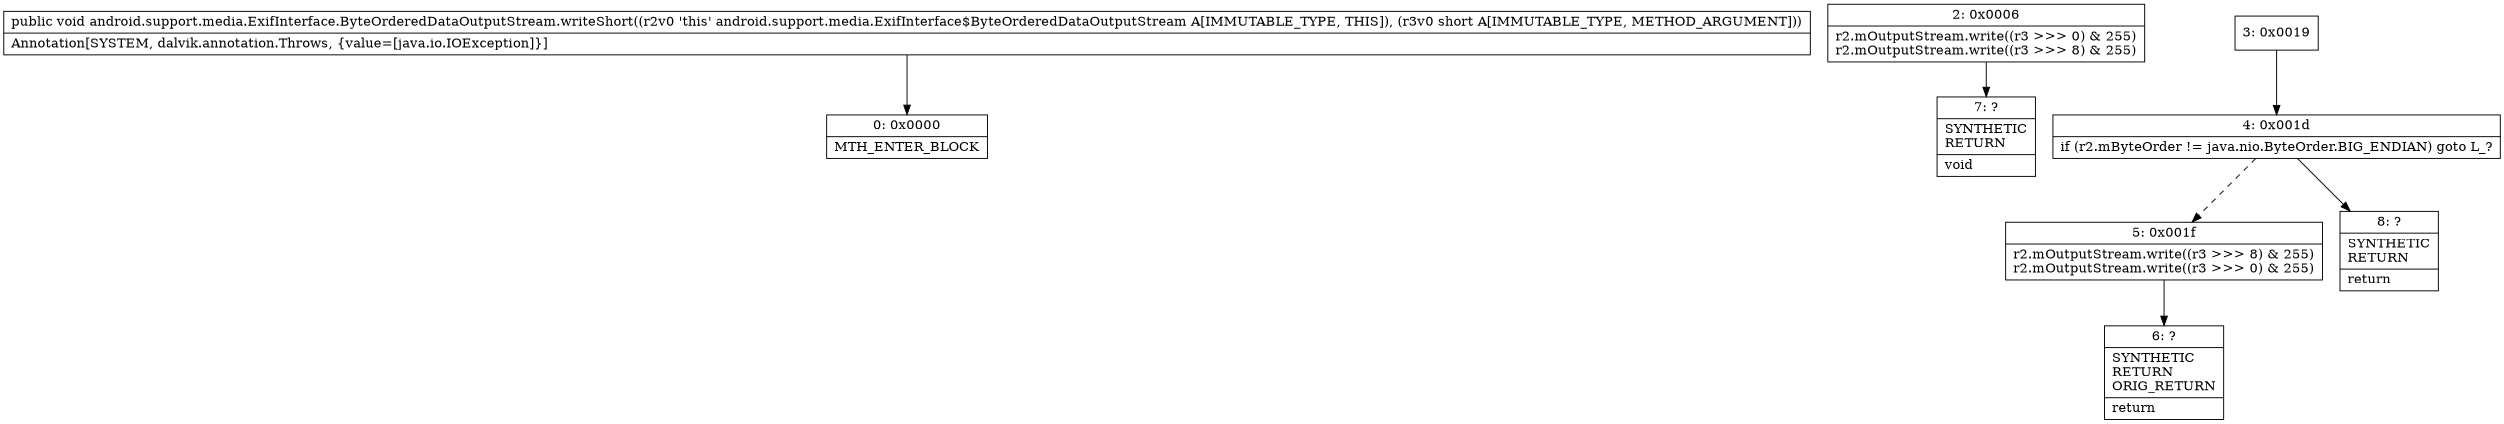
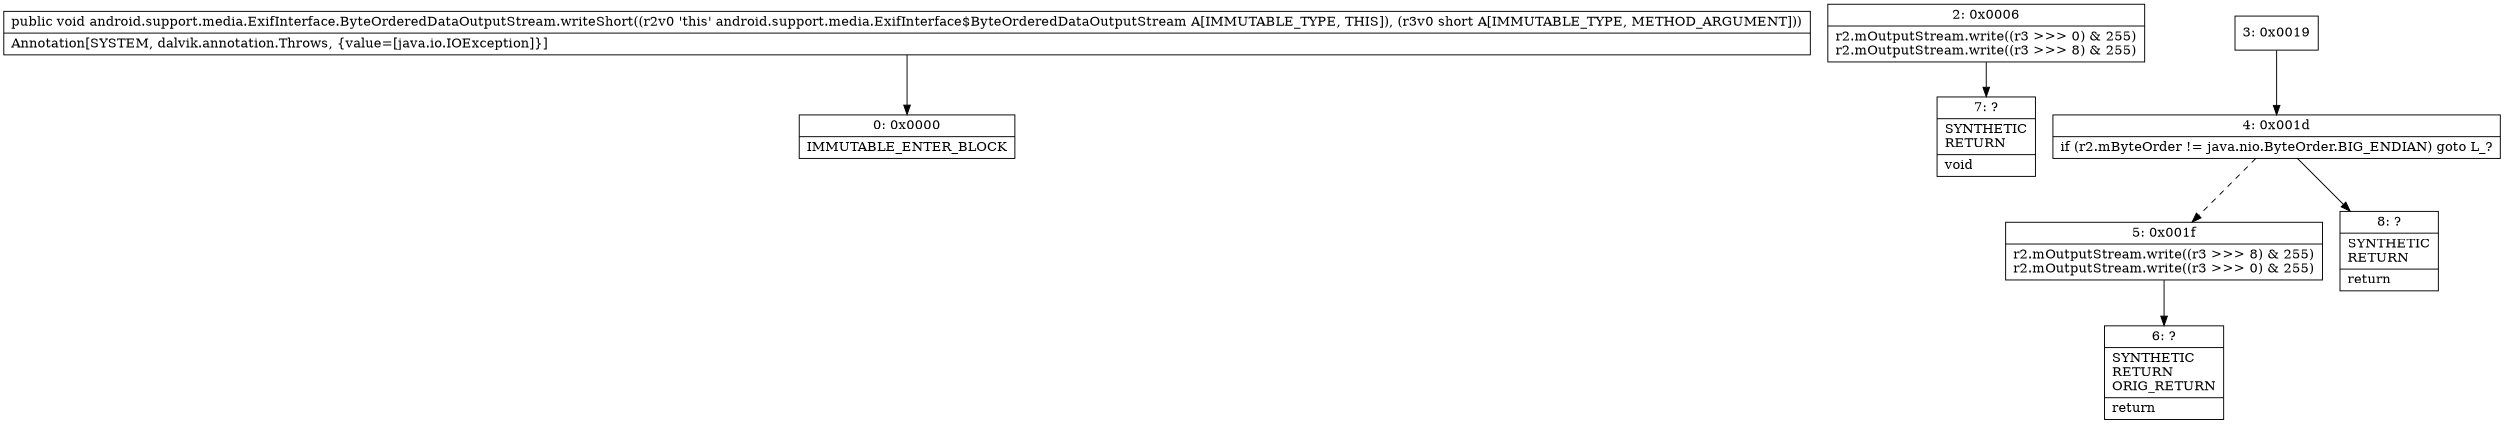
node "0: 0x0000": text "MTH_ENTER_BLOCK" -> "IMMUTABLE_ENTER_BLOCK"
